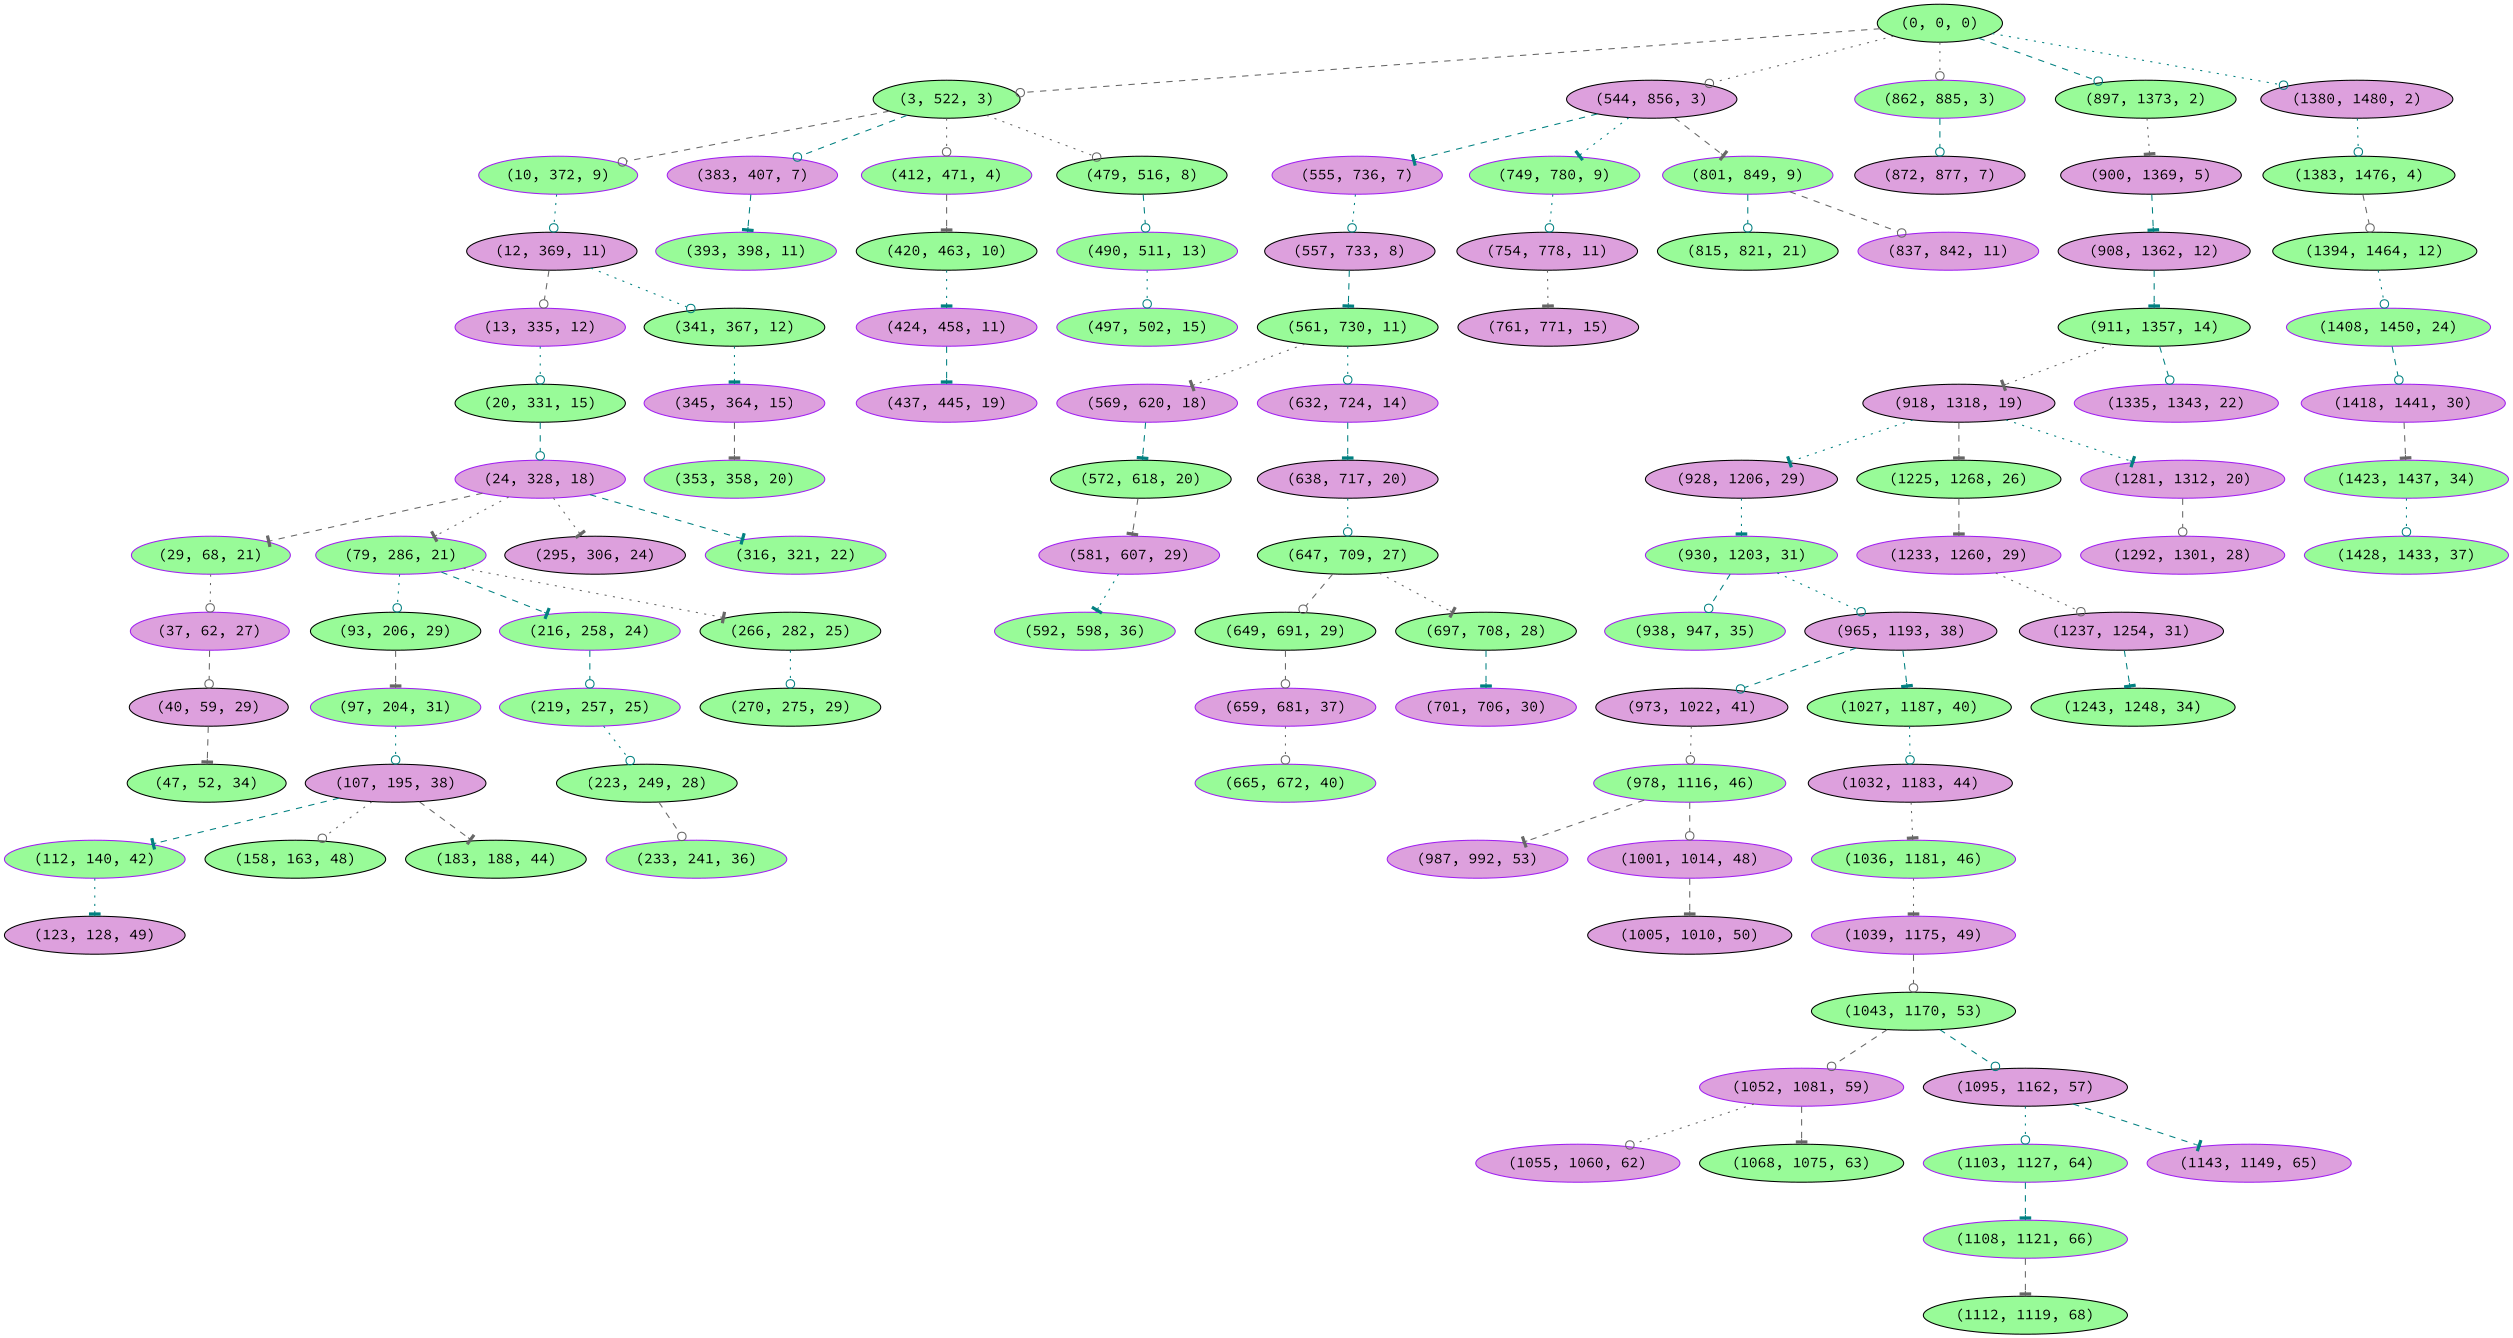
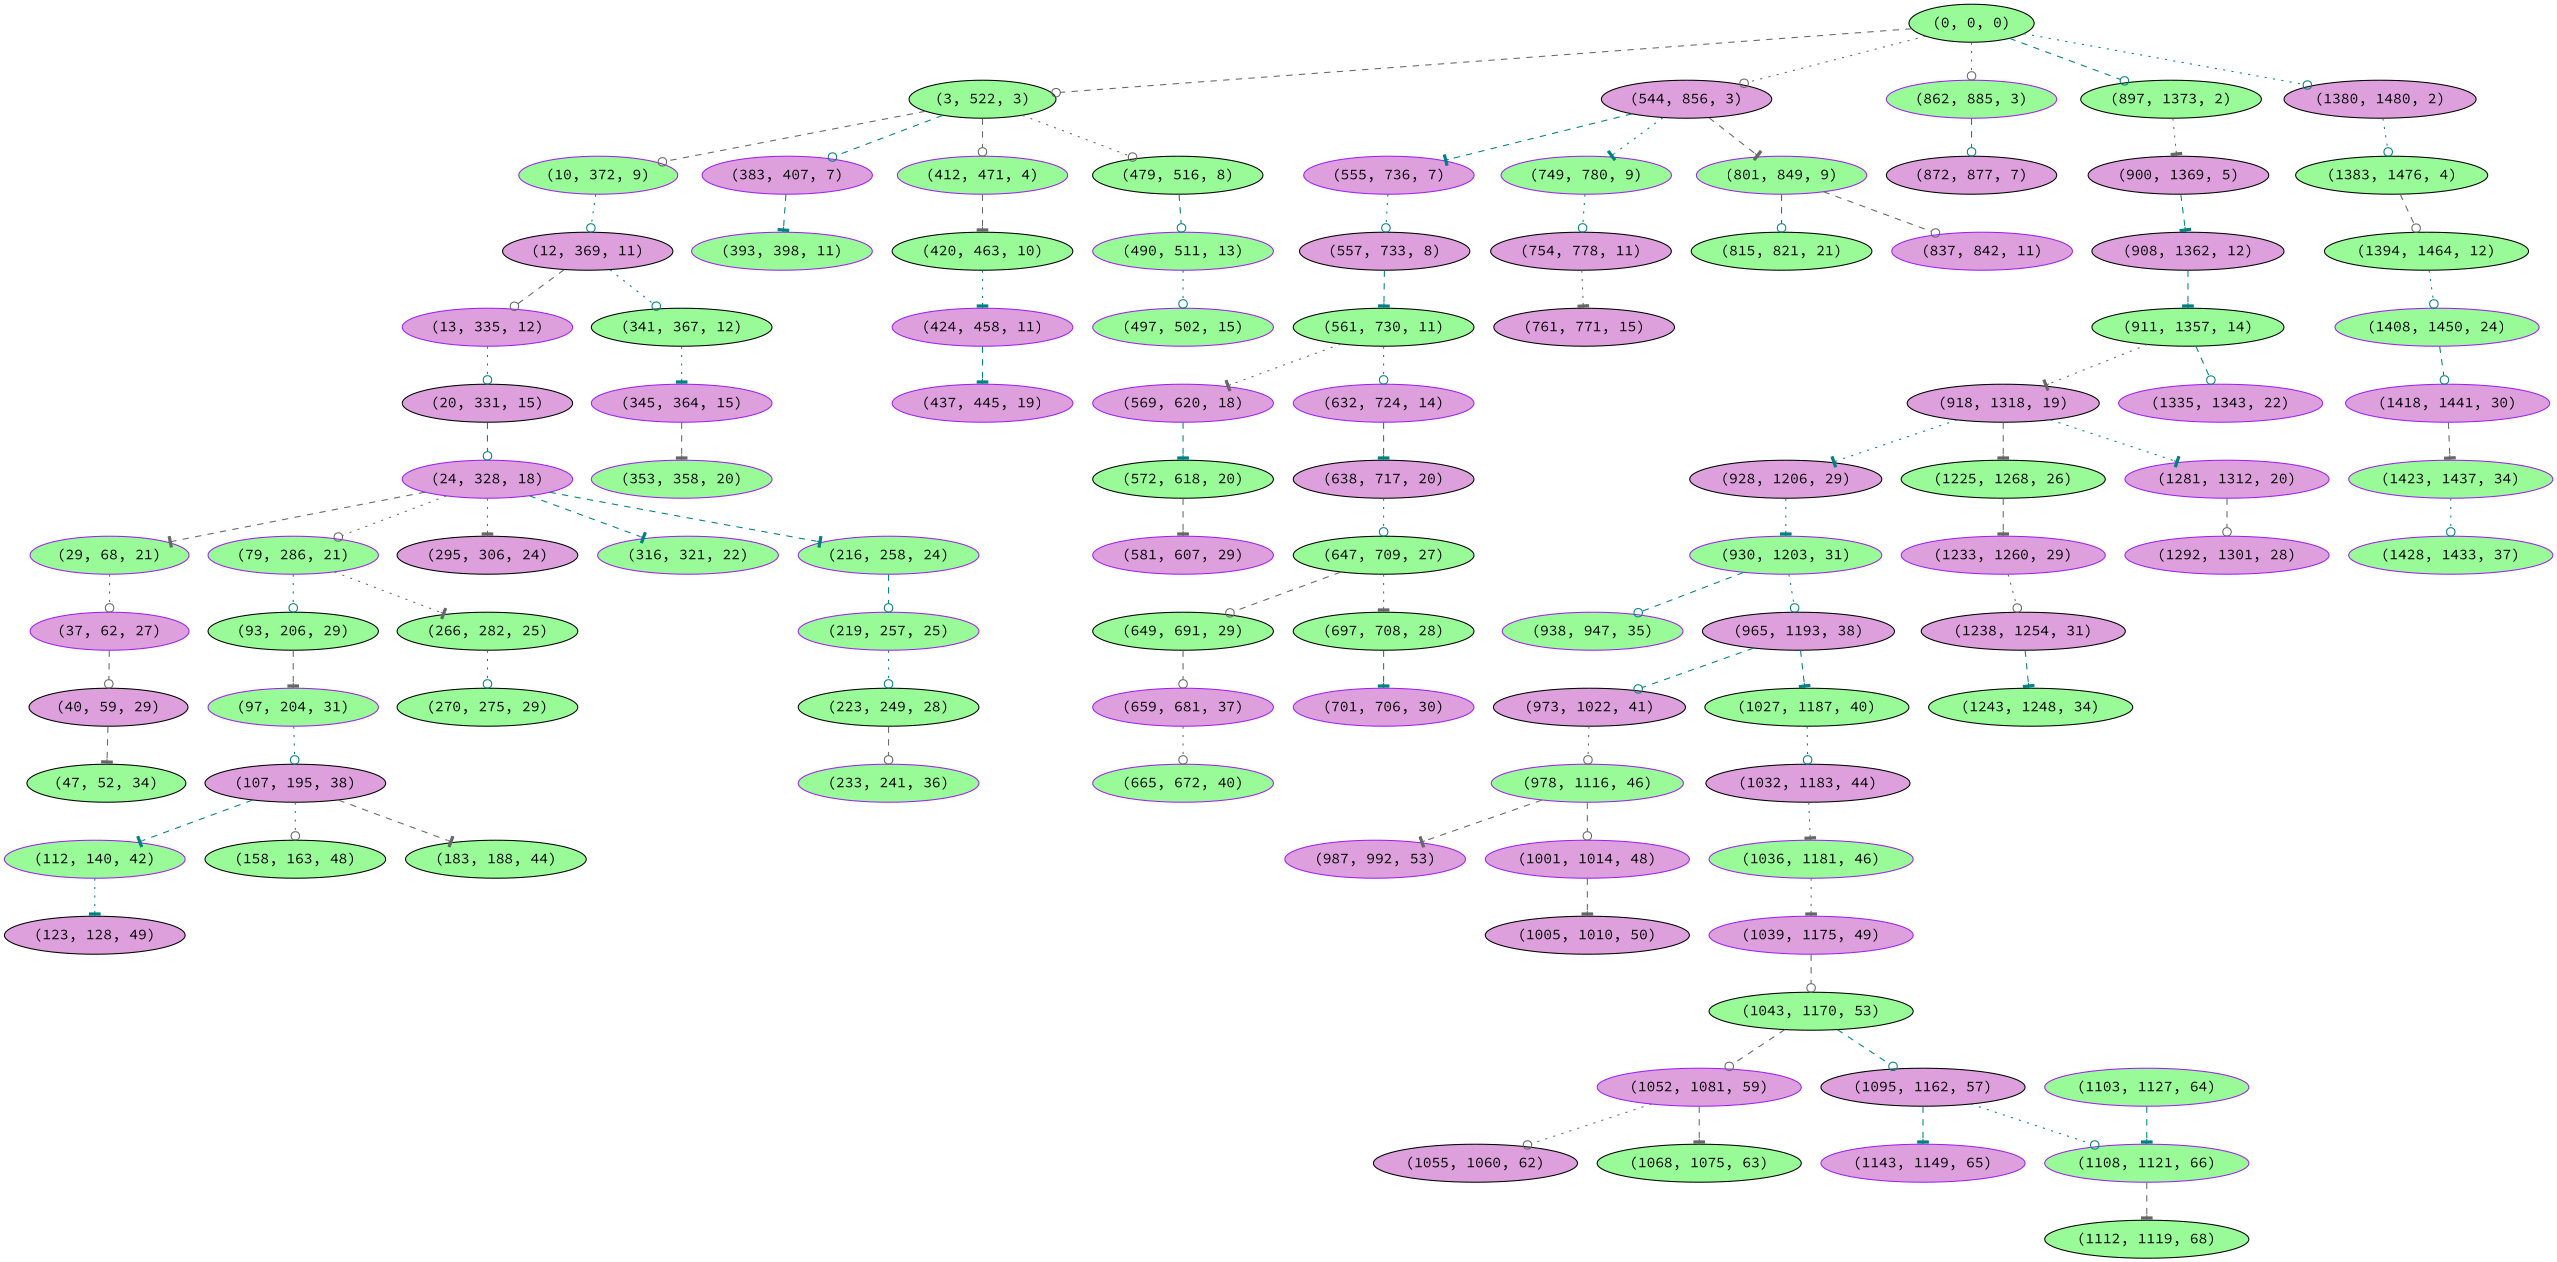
edge "(3, 522, 3)" -> "(412, 471, 4)": style dotted -> dashed
node "(20, 331, 15)": fillcolor palegreen -> plum
edge "(24, 328, 18)" -> "(79, 286, 21)": arrowhead tee -> odot
edge "(79, 286, 21)" -> "(216, 258, 24)": now "(24, 328, 18)" -> "(216, 258, 24)"
node "(592, 598, 36)": removed
node "(1237, 1254, 31)": label "(1237, 1254, 31)" -> "(1238, 1254, 31)"
edge "(1095, 1162, 57)" -> "(1103, 1127, 64)": now "(1095, 1162, 57)" -> "(1108, 1121, 66)"
node "(1055, 1060, 62)": color purple -> black
